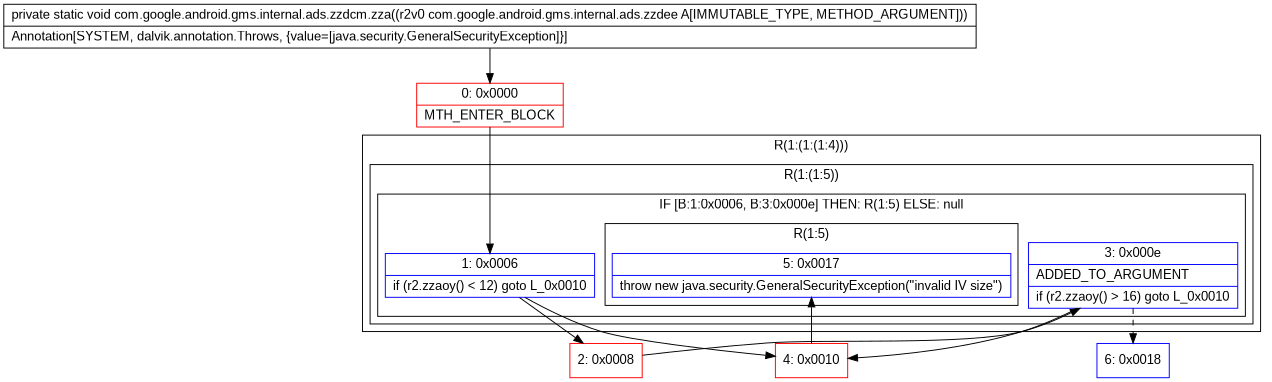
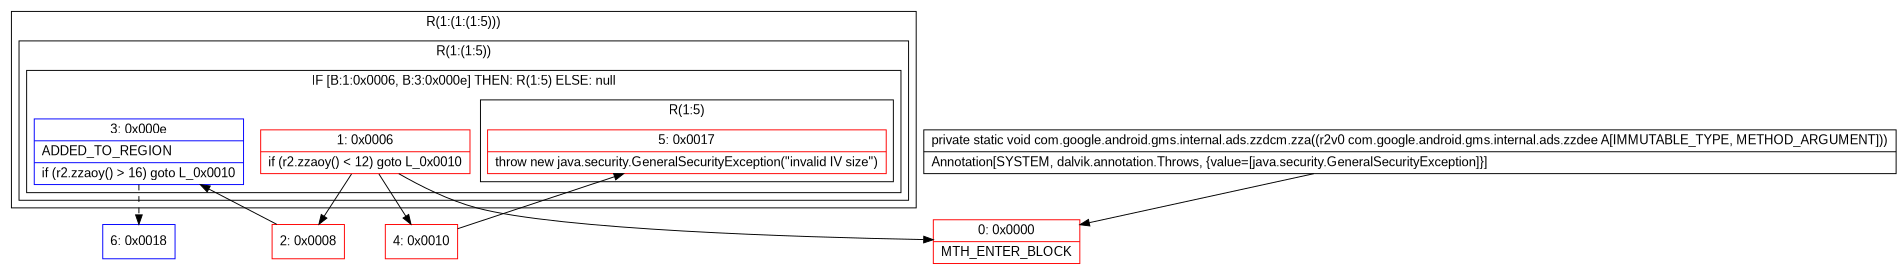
cluster "R(1:(1:(1:4)))": label "R(1:(1:(1:4)))" -> "R(1:(1:(1:5)))"
edge "0: 0x0000" -> "1: 0x0006": reversed
node "1: 0x0006": color blue -> red
node "5: 0x0017": color blue -> red
node "3: 0x000e": text "ADDED_TO_ARGUMENT" -> "ADDED_TO_REGION"
edge "3: 0x000e" -> "4: 0x0010": removed
